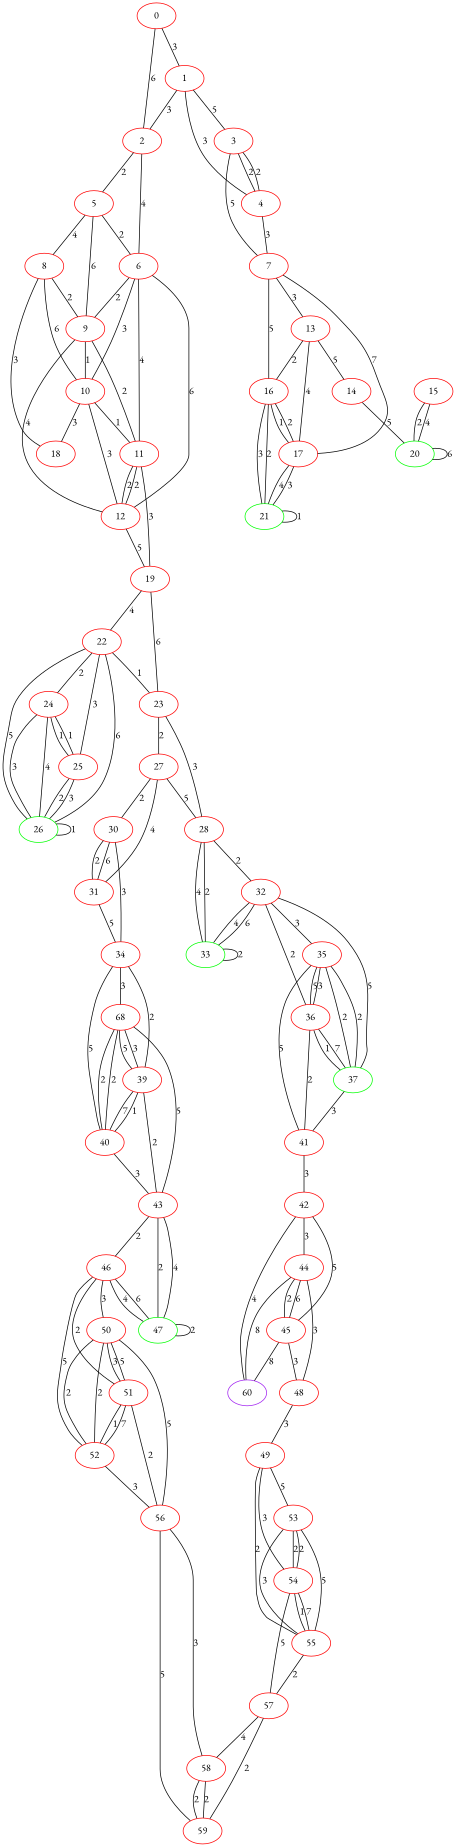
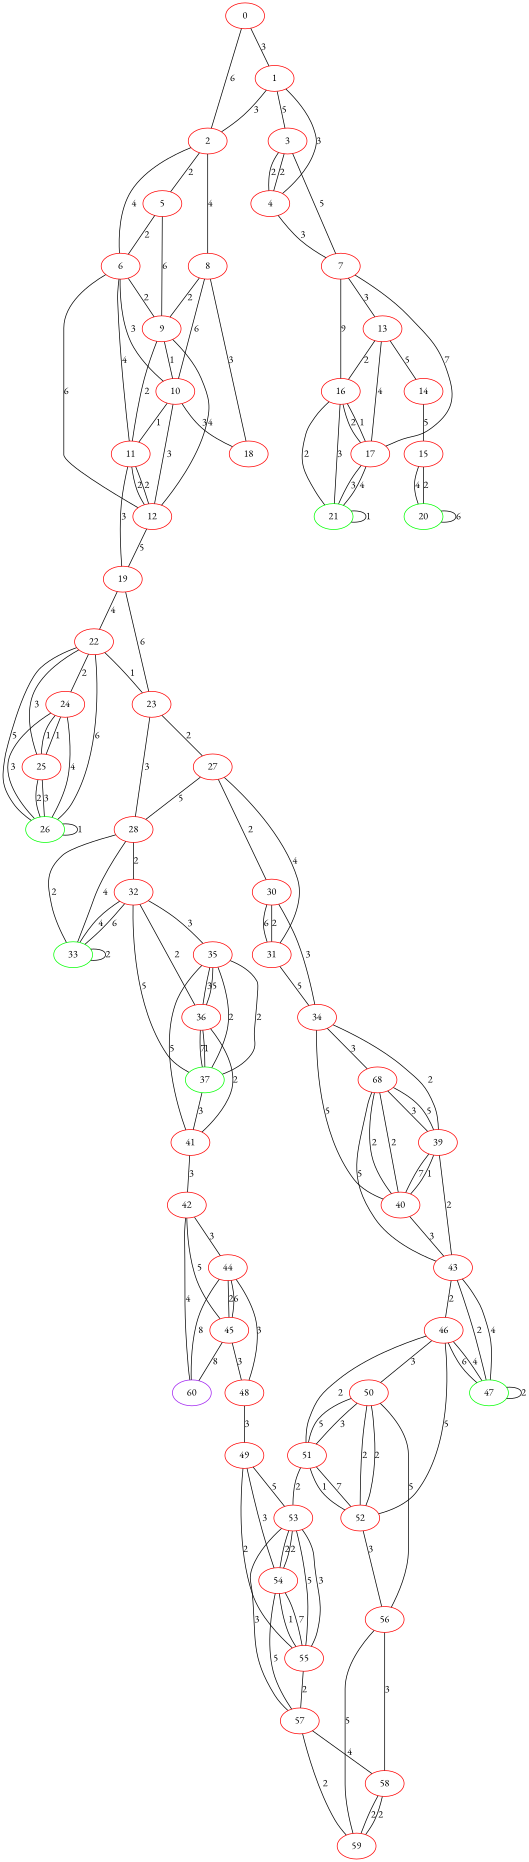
edge "5" -- "8": now "2" -- "8"
edge "7" -- "16": label "5" -> "9"
edge "14" -- "20": now "14" -- "15"
edge "51" -- "56": now "51" -- "53"
edge "53" -- "57": added, label "3"
